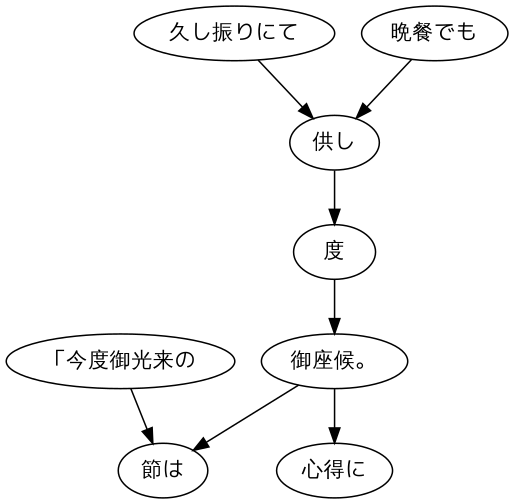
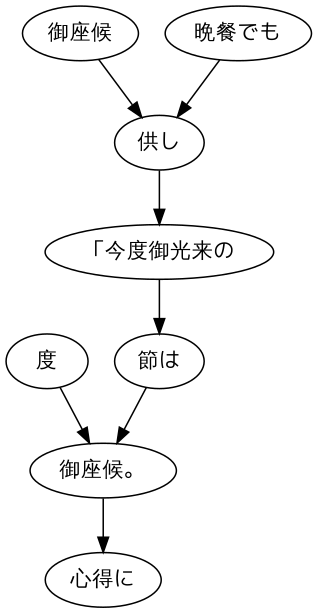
node "久し振りにて": label "久し振りにて" -> "御座候"
edge "供し" -> "度": now "供し" -> "「今度御光来の"
edge "御座候。" -> "節は": reversed
